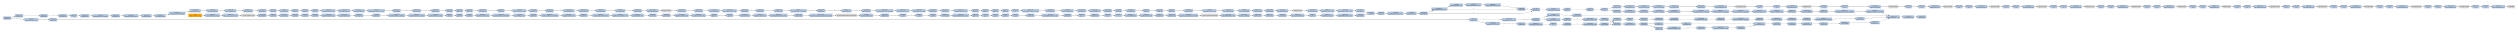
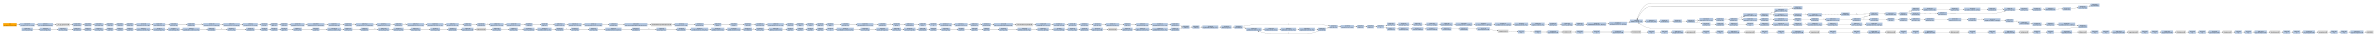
node "0x00401368 movl -68(%ebp), %eax": removed
node "0x0040123f testl %ecx, %ecx": added
